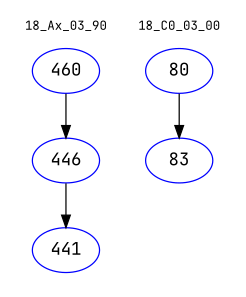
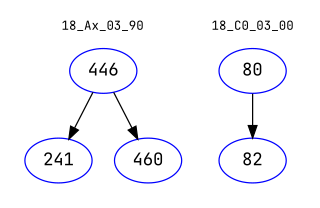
edge "460" -> "446": reversed
node "83": label "83" -> "82"
node "441": label "441" -> "241"
